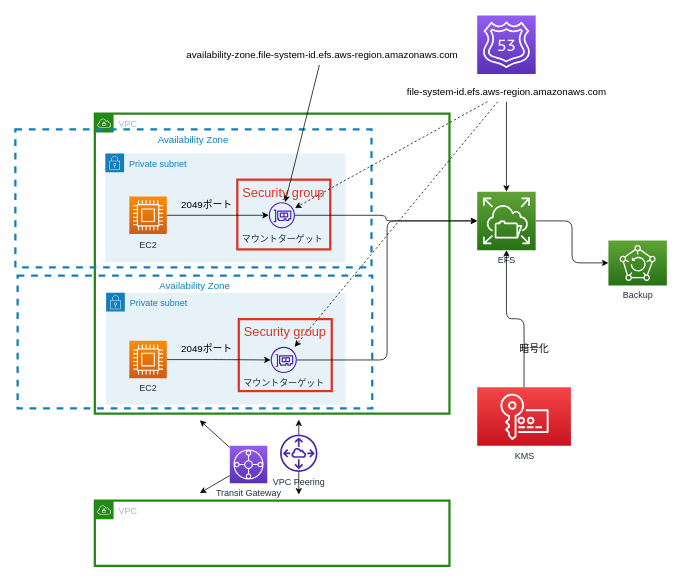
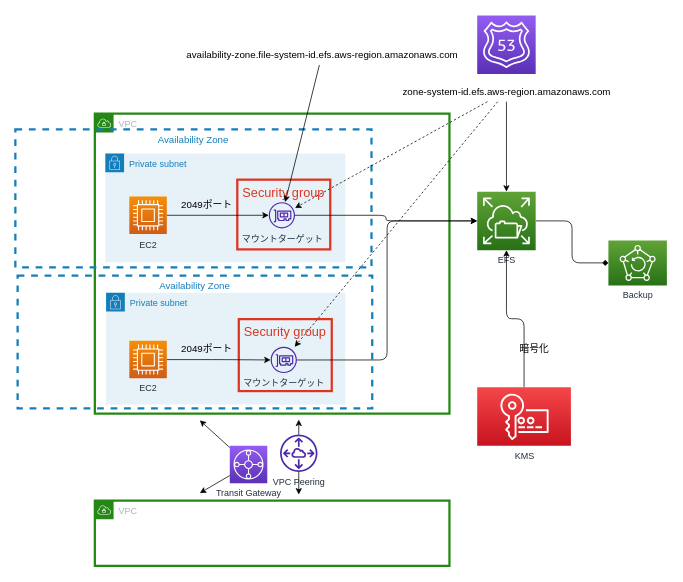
node "file-system-id.efs.aws-region.amazonaws.com": label "file-system-id.efs.aws-region.amazonaws.com" -> "zone-system-id.efs.aws-region.amazonaws.com"
edge "EFS" -> "Backup": arrowhead classic -> diamond
